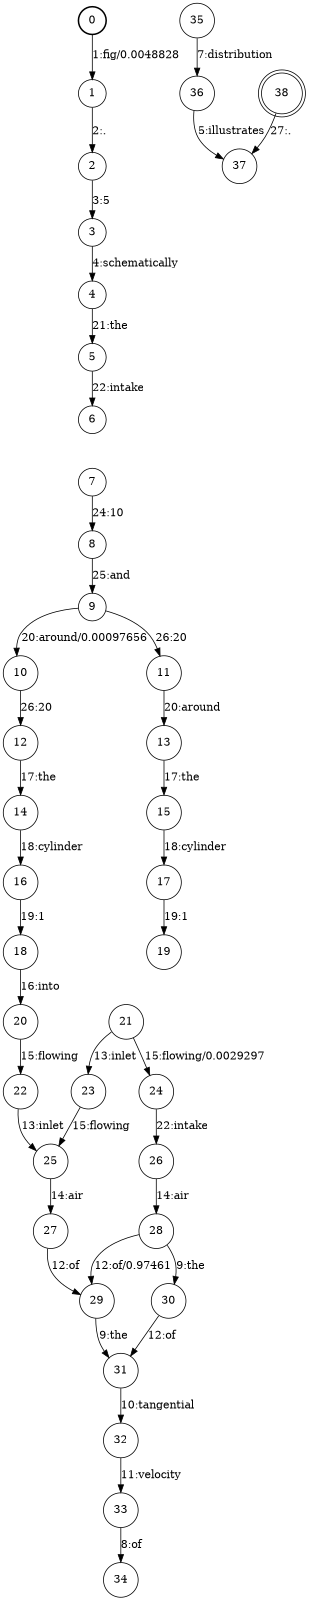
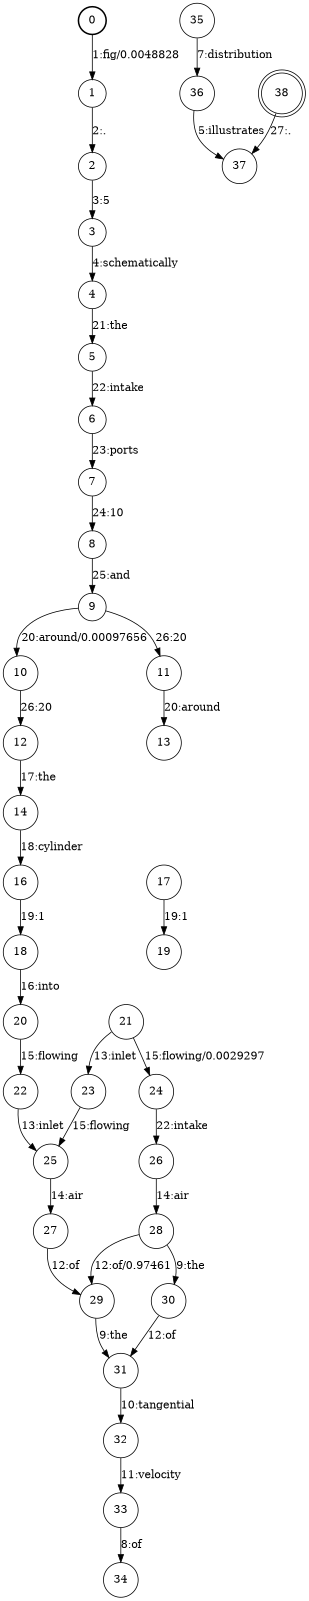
edge "6" -> "7": added, label "23:ports"
node "15": removed
